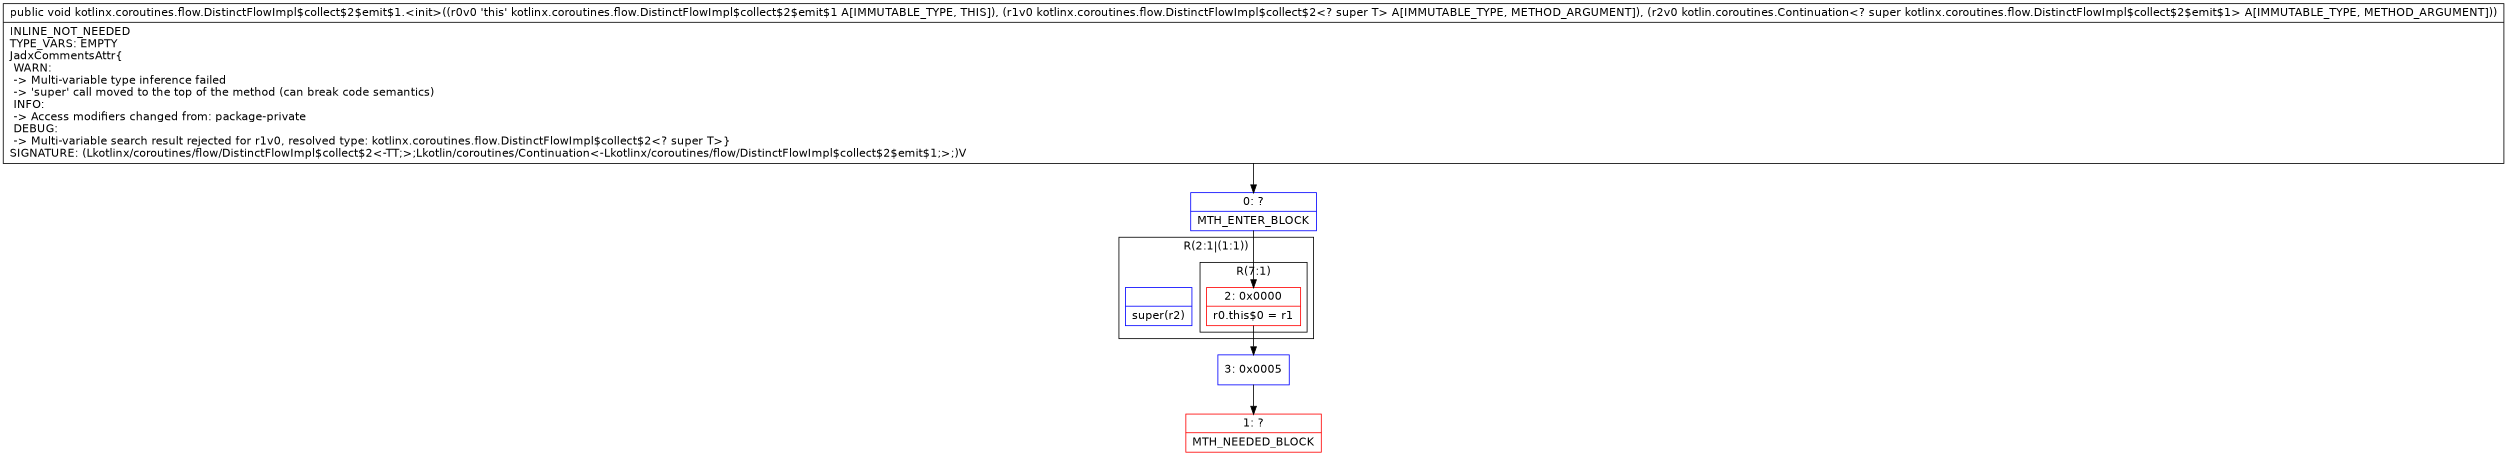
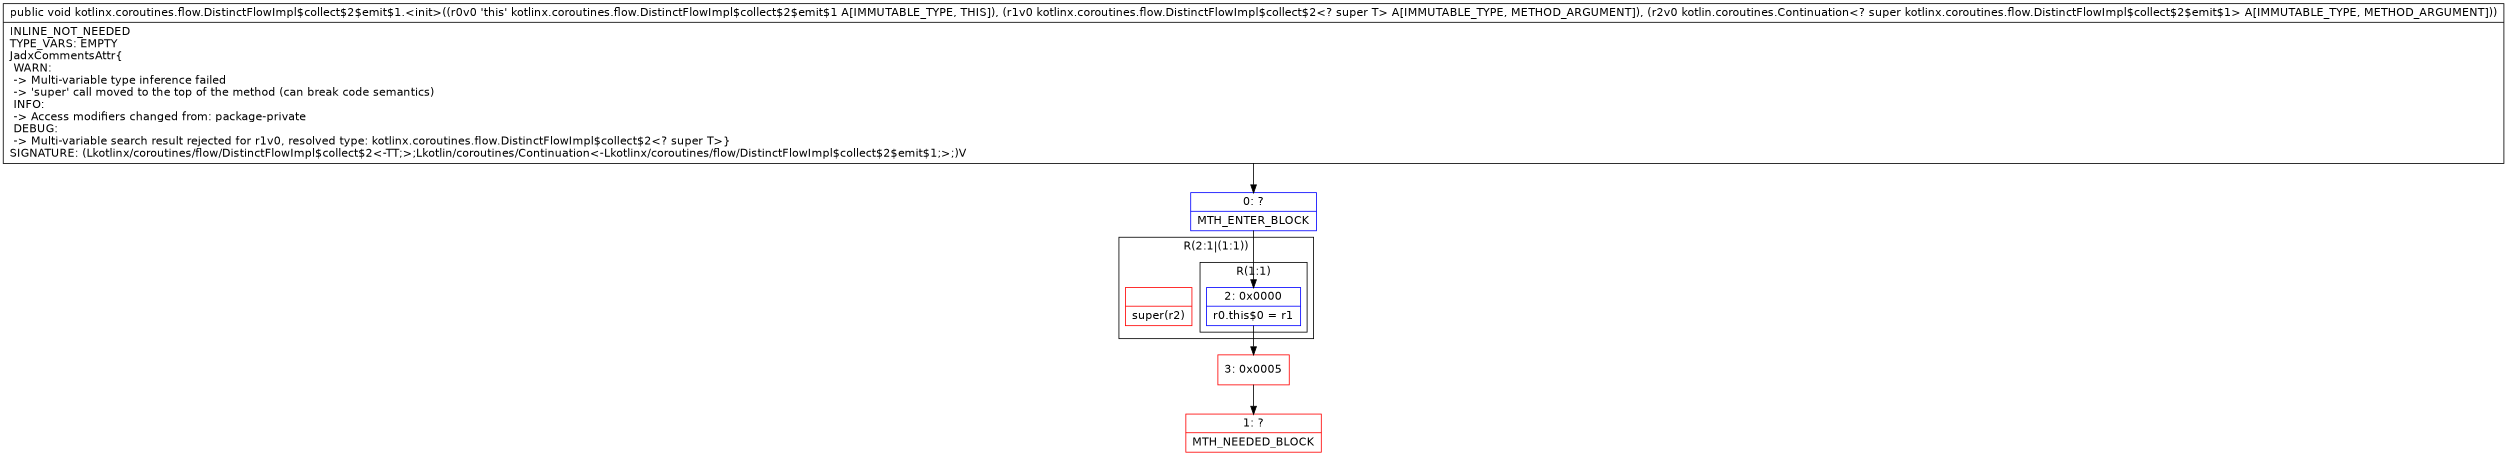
cluster "R(7:1)": label "R(7:1)" -> "R(1:1)"
node "super(r2)": color blue -> red
node "2: 0x0000": color red -> blue
node "3: 0x0005": color blue -> red
